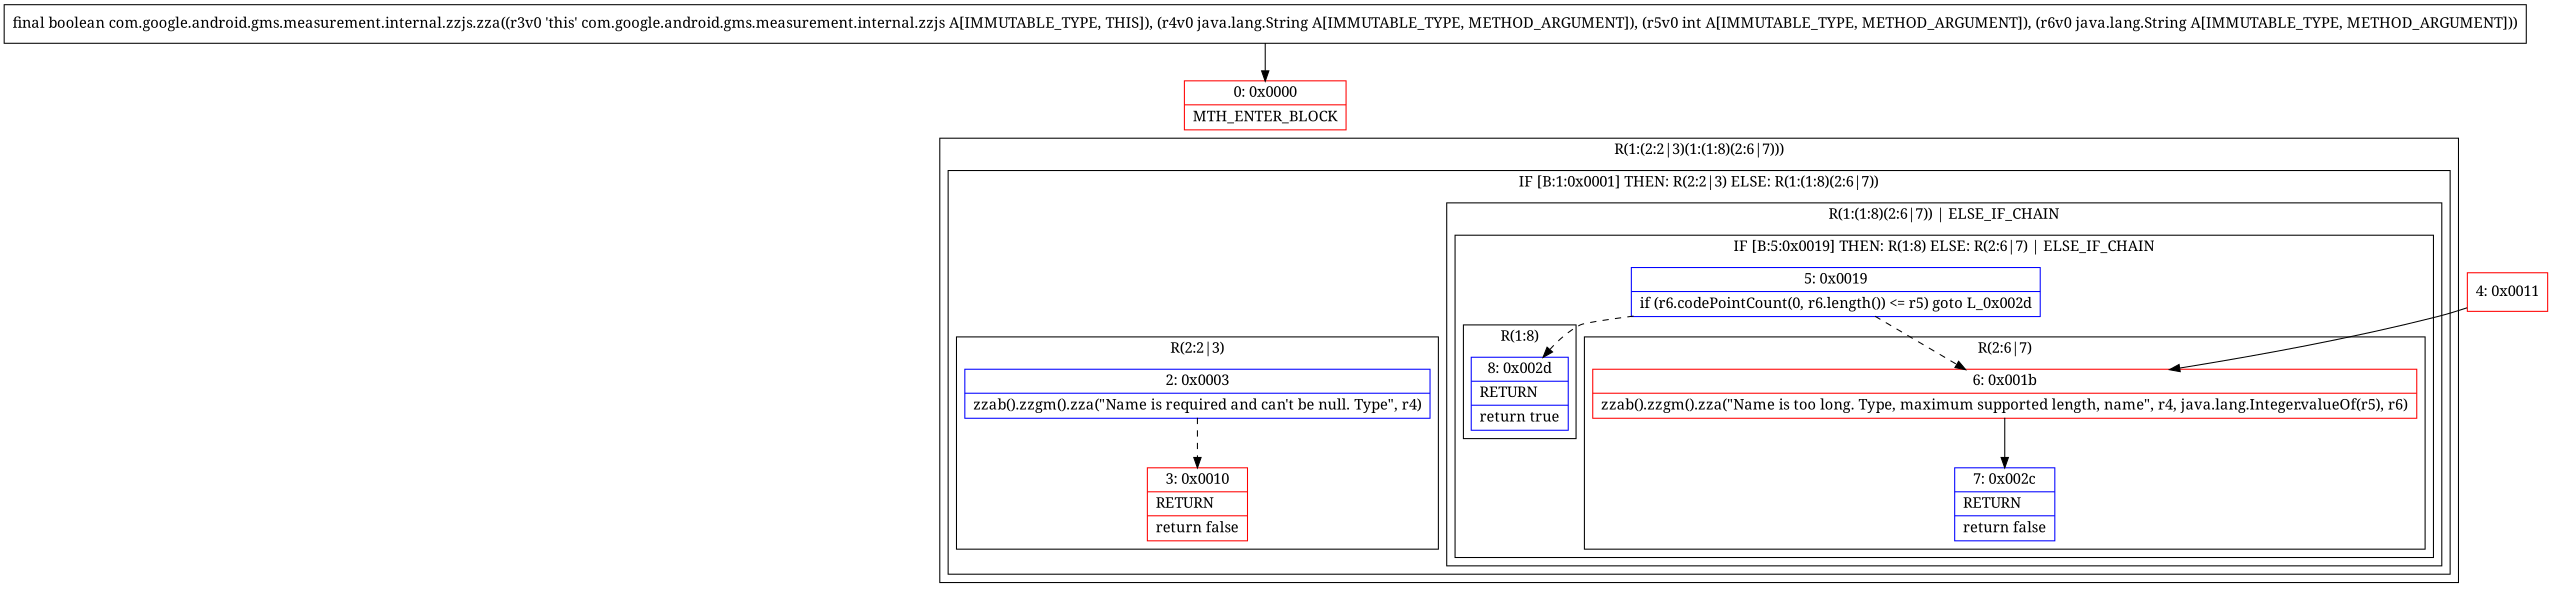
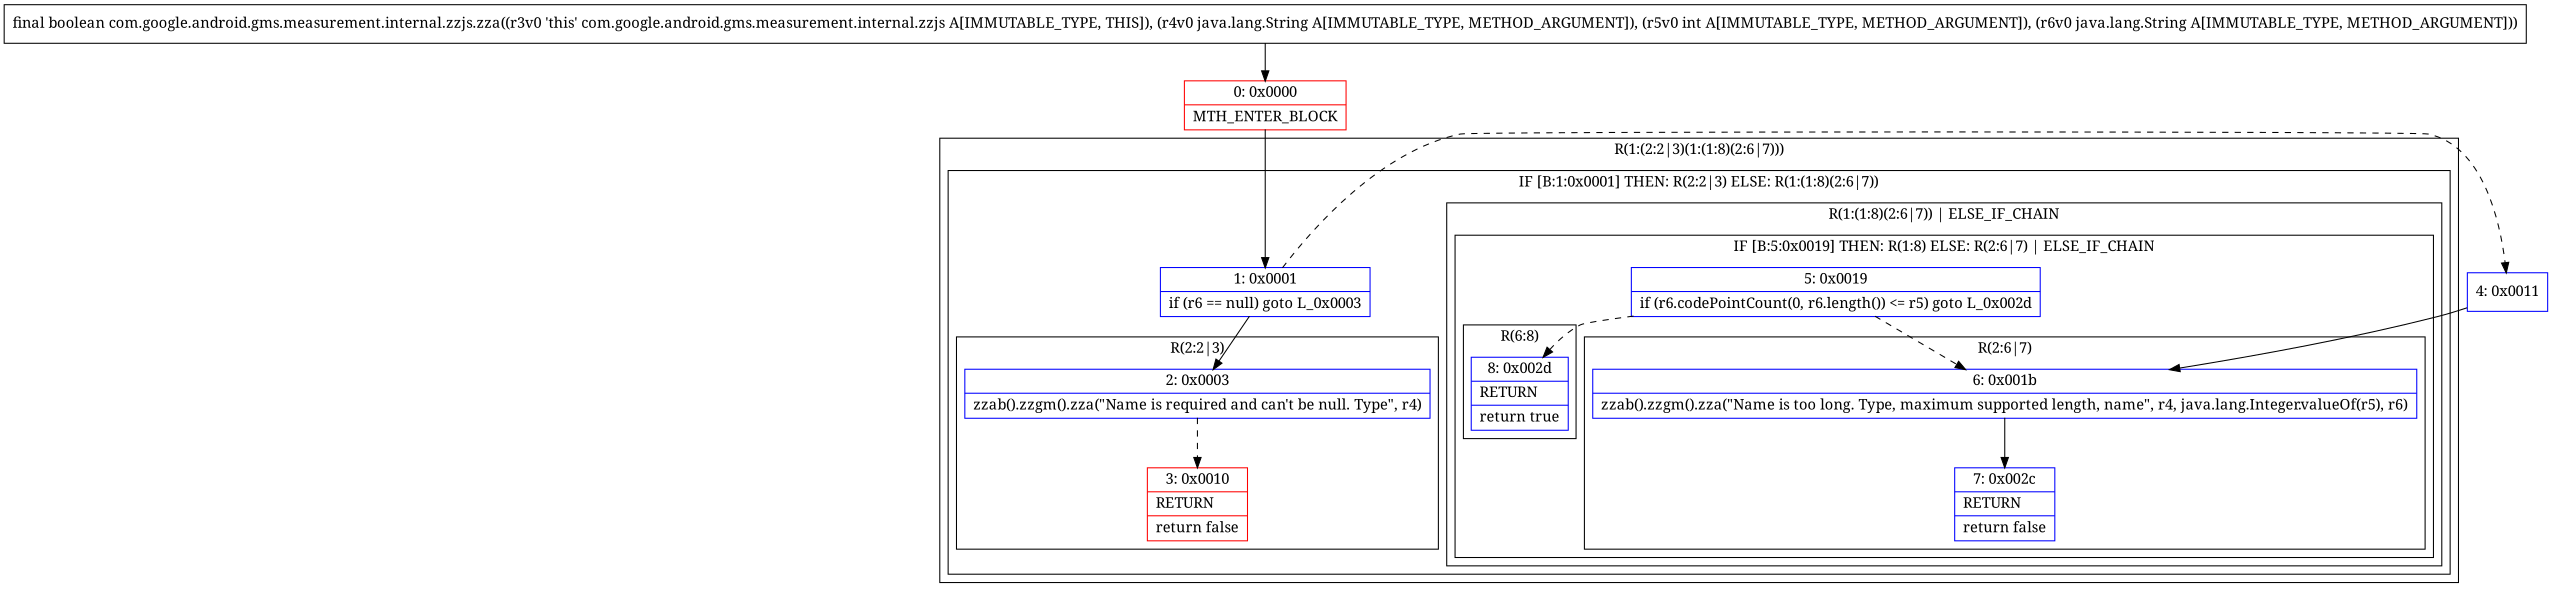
node "1: 0x0001": added
node "4: 0x0011": color red -> blue
cluster "R(1:8)": label "R(1:8)" -> "R(6:8)"
node "6: 0x001b": color red -> blue
